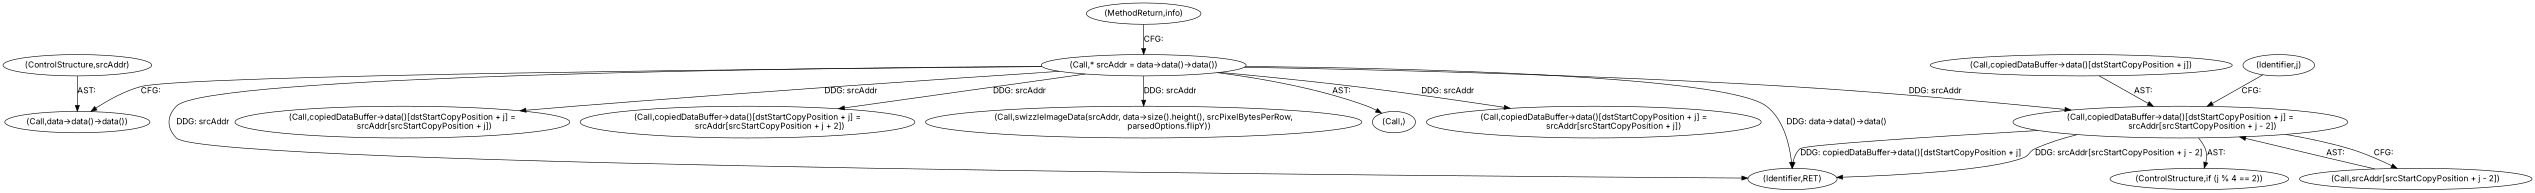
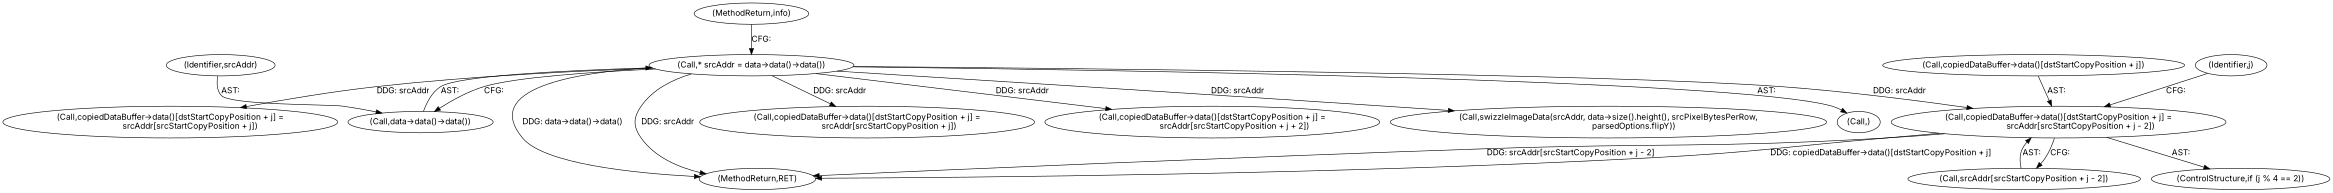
node "(ControlStructure,srcAddr)": label "(ControlStructure,srcAddr)" -> "(Identifier,srcAddr)"
edge "(Call,data->data()->data())" -> "(Call,* srcAddr = data->data()->data())": added, label "AST:"
node "(Identifier,RET)": label "(Identifier,RET)" -> "(MethodReturn,RET)"
